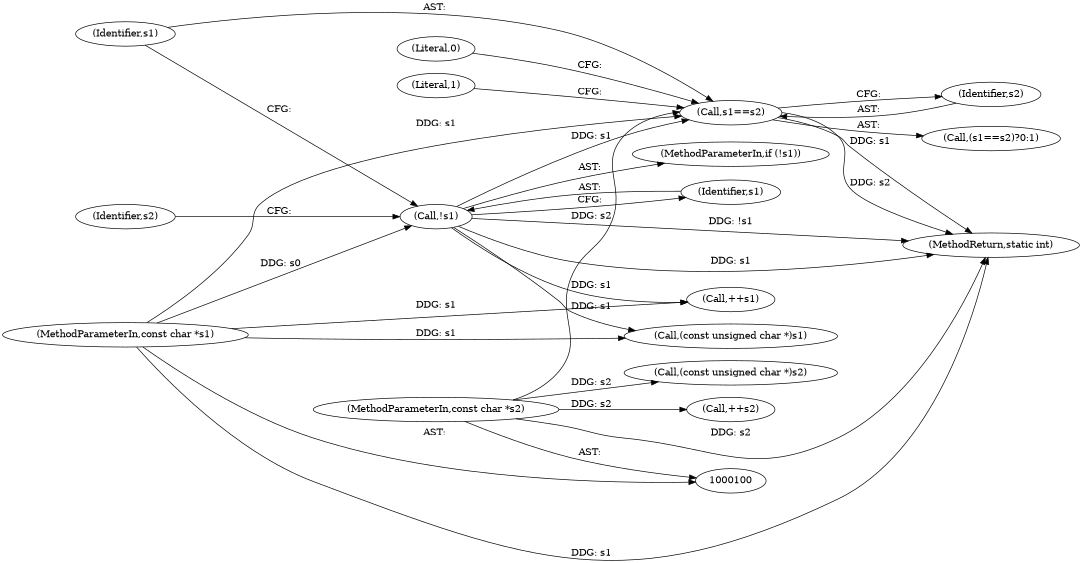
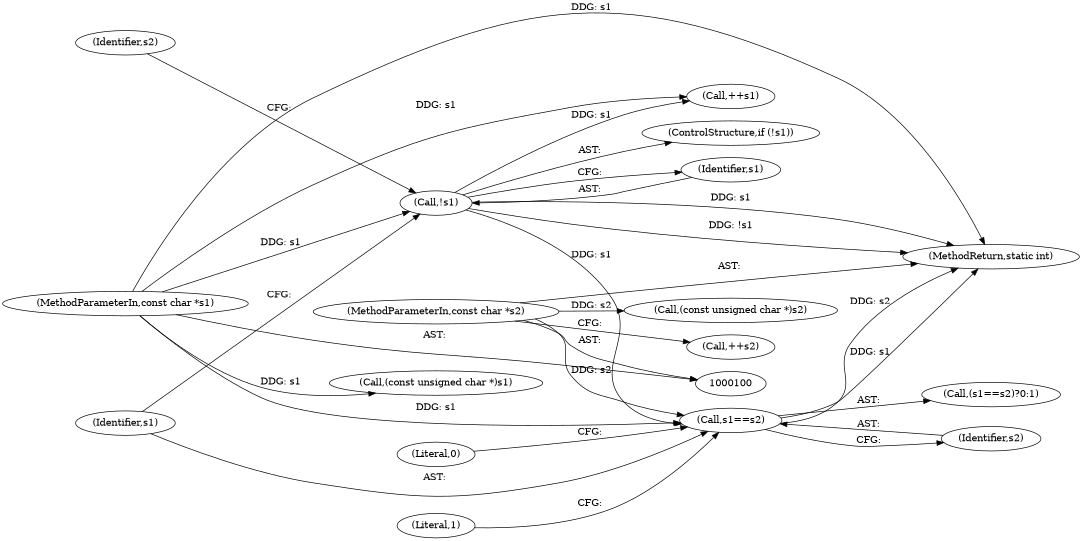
node "(MethodParameterIn,if (!s1))": label "(MethodParameterIn,if (!s1))" -> "(ControlStructure,if (!s1))"
edge "(MethodParameterIn,const char *s1)" -> "(Call,!s1)": label "DDG: s0" -> "DDG: s1"
edge "(Call,!s1)" -> "(Call,(const unsigned char *)s1)": removed, label "DDG: s1"
edge "(MethodParameterIn,const char *s2)" -> "(Call,++s2)": label "DDG: s2" -> "CFG: "
edge "(MethodParameterIn,const char *s2)" -> "(MethodReturn,static int)": label "DDG: s2" -> "AST: "
